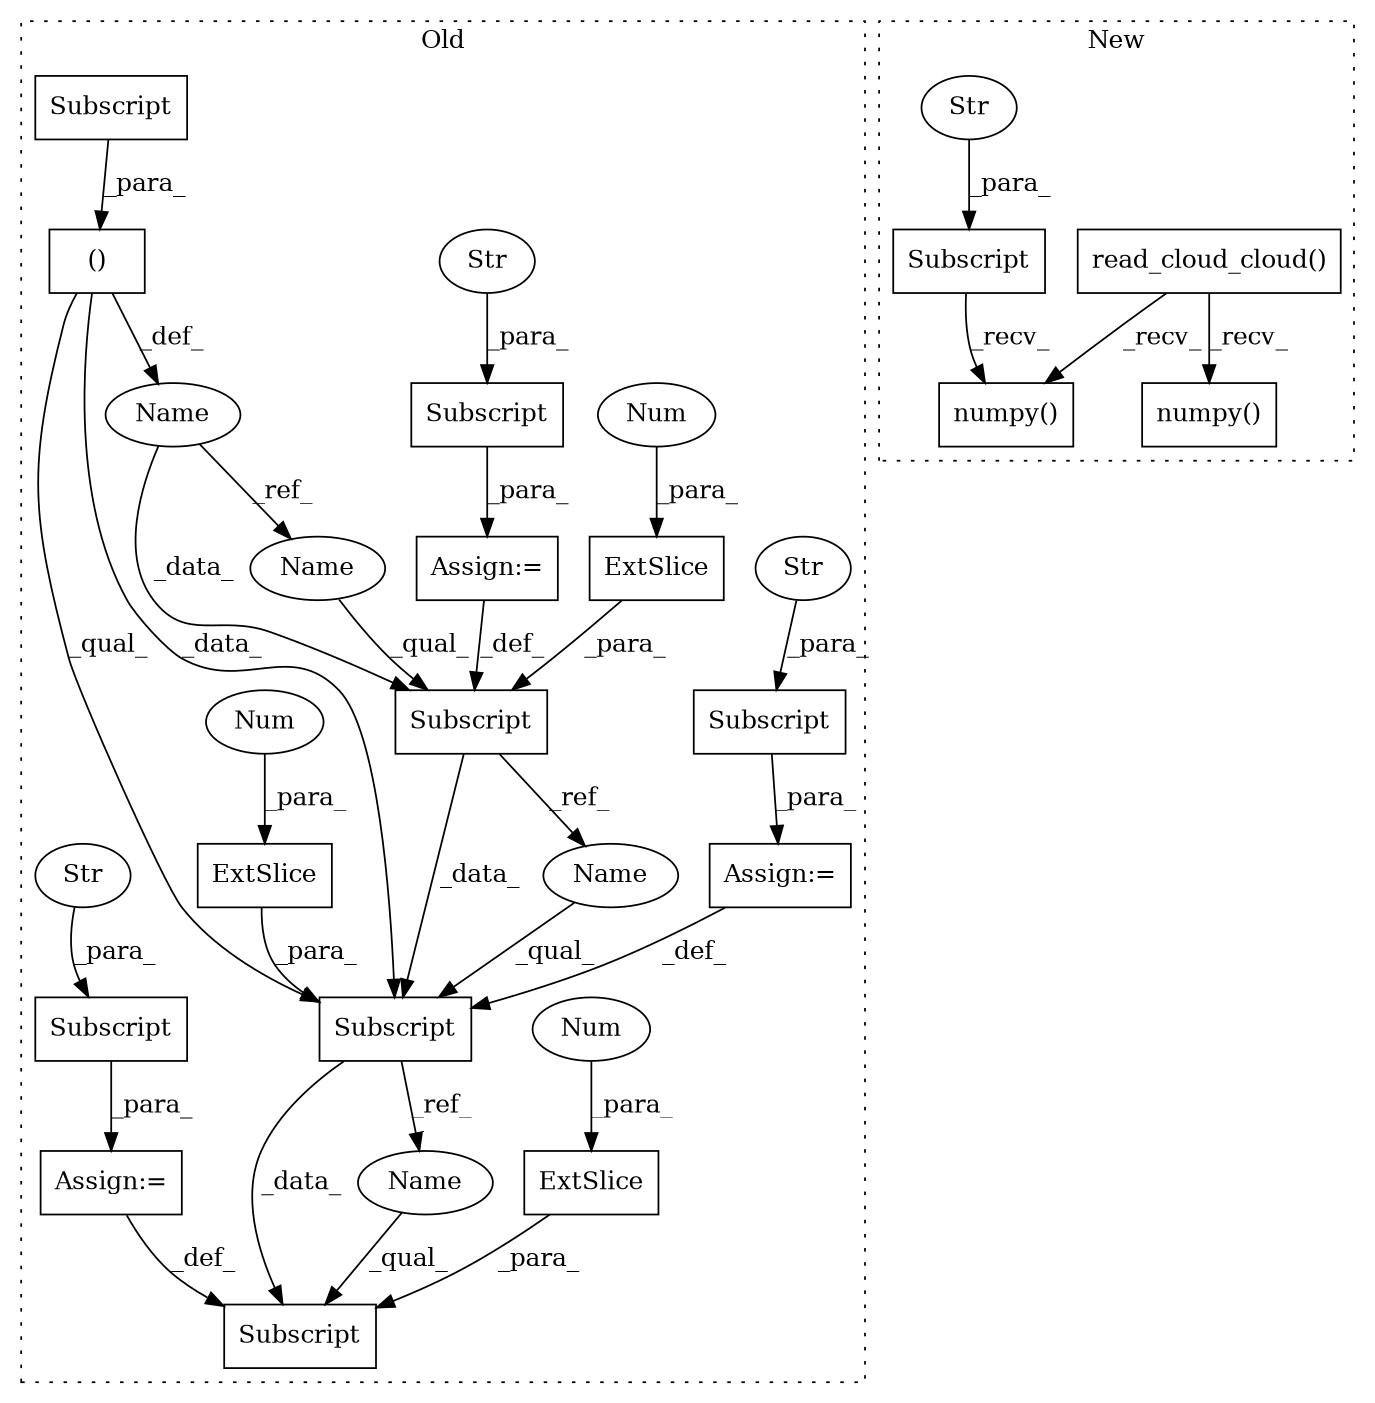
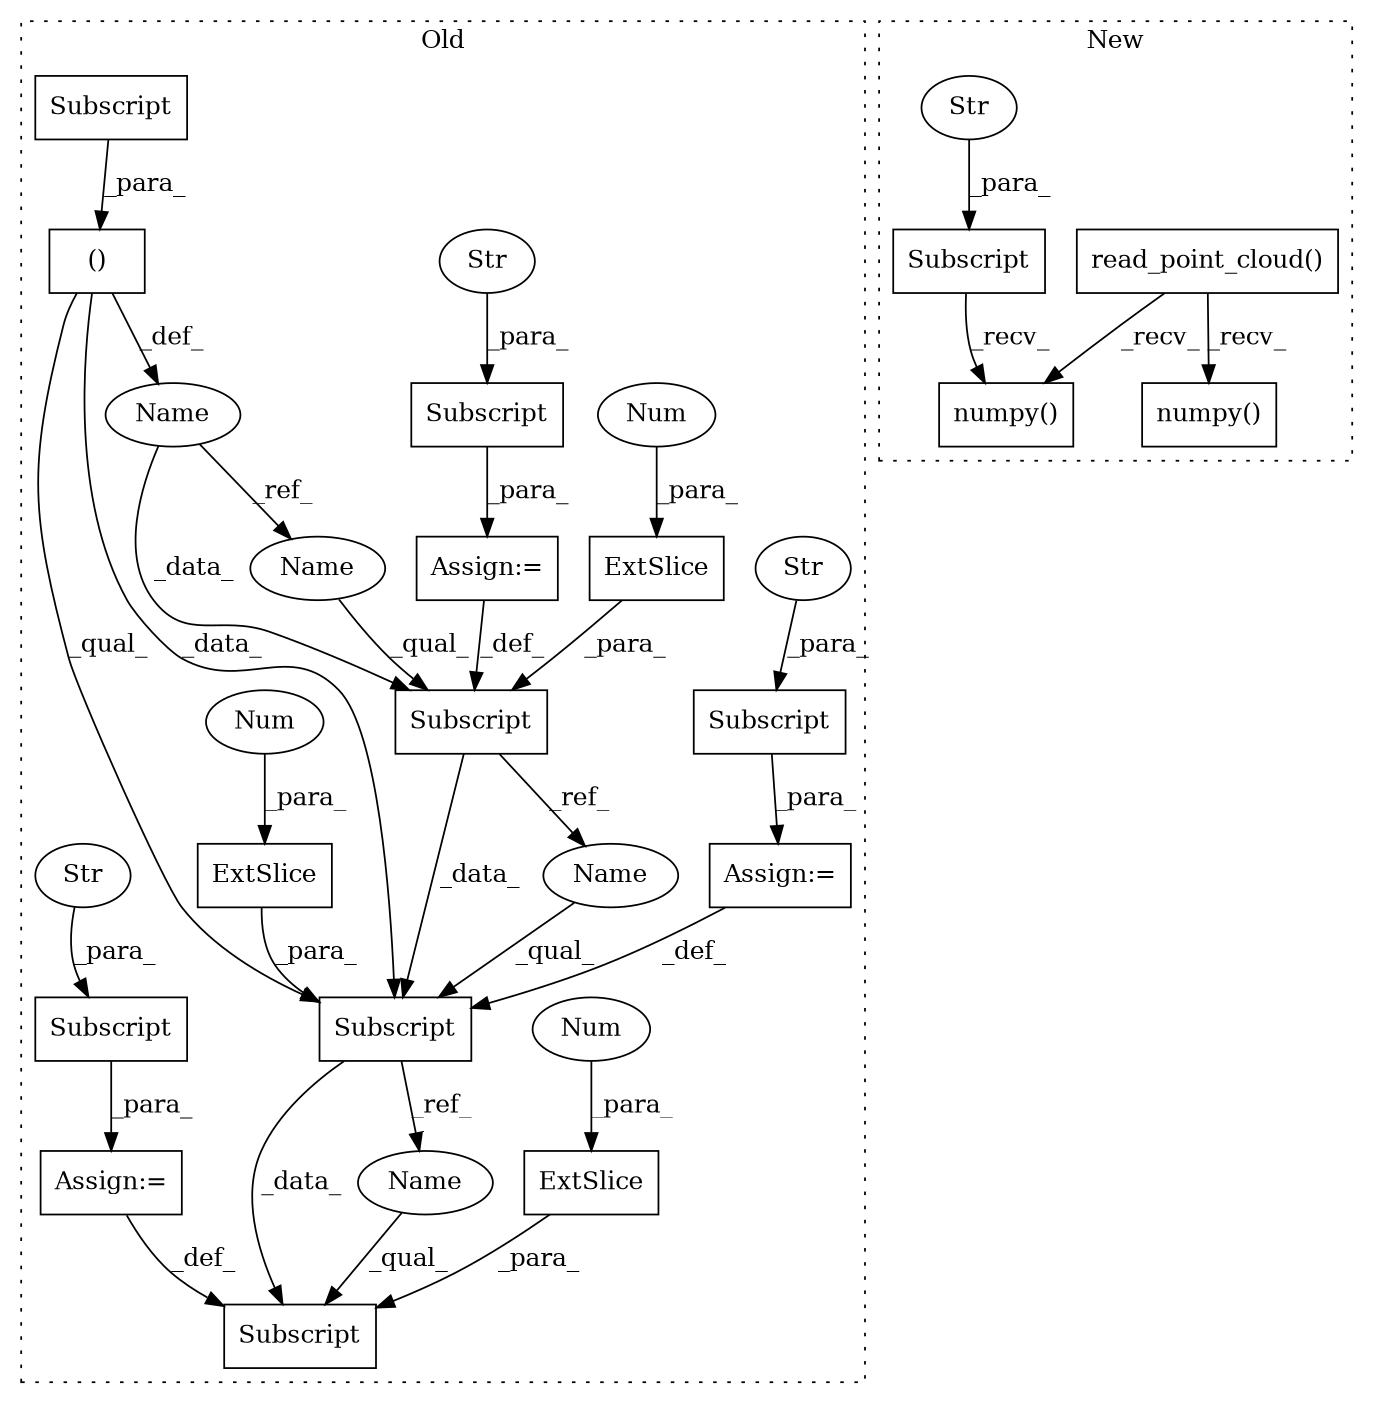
node "read_cloud_cloud()": label "read_cloud_cloud()" -> "read_point_cloud()"
